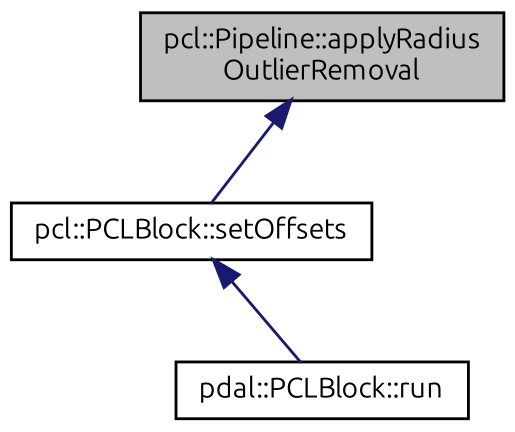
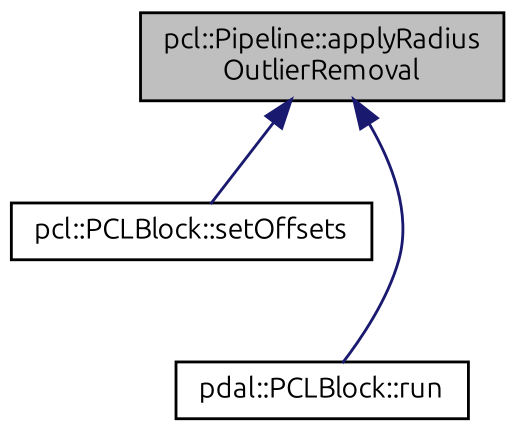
edge "pdal::PCLBlock::run" -> "pcl::PCLBlock::setOffsets": now "pdal::PCLBlock::run" -> "pcl::Pipeline::applyRadius OutlierRemoval"
